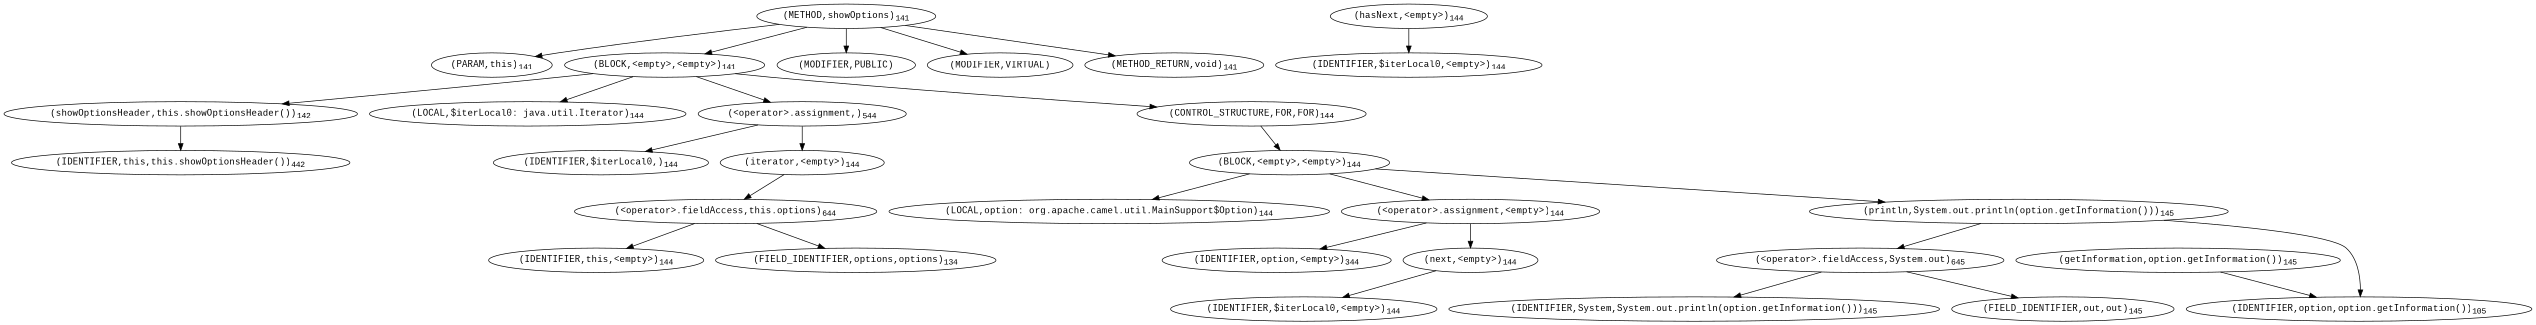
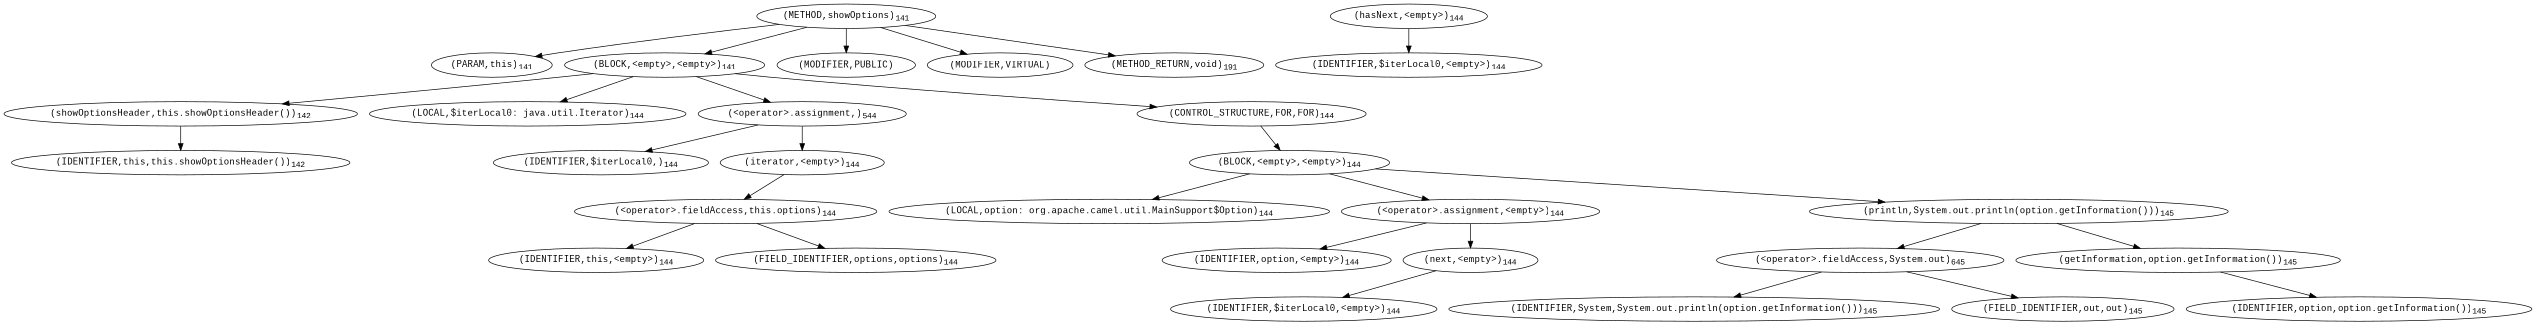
node "(METHOD_RETURN,void)": text "141" -> "191"
node "(IDENTIFIER,this,this.showOptionsHeader())": text "442" -> "142"
node "(<operator>.fieldAccess,this.options)": text "644" -> "144"
edge "(println,System.out.println(option.getInformation()))" -> "(IDENTIFIER,option,option.getInformation())": now "(println,System.out.println(option.getInformation()))" -> "(getInformation,option.getInformation())"
node "(FIELD_IDENTIFIER,options,options)": text "134" -> "144"
node "(IDENTIFIER,option,<empty>)": text "344" -> "144"
node "(IDENTIFIER,option,option.getInformation())": text "105" -> "145"
